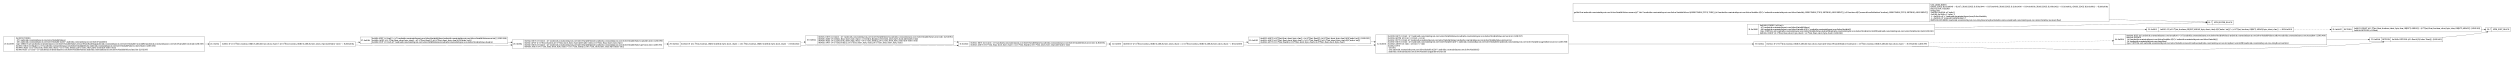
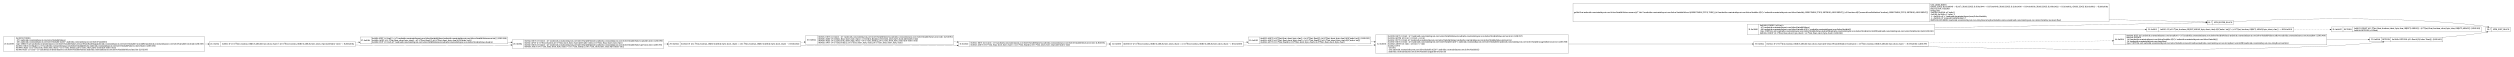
edge "23: 0x0007" -> "20: ?": now "19: ?" -> "20: ?"
